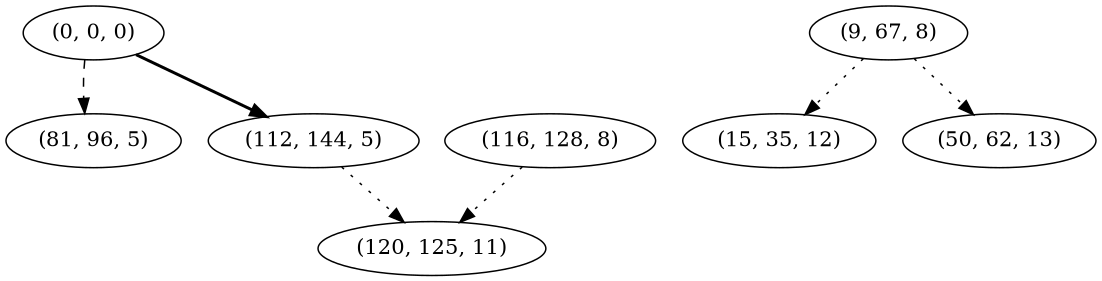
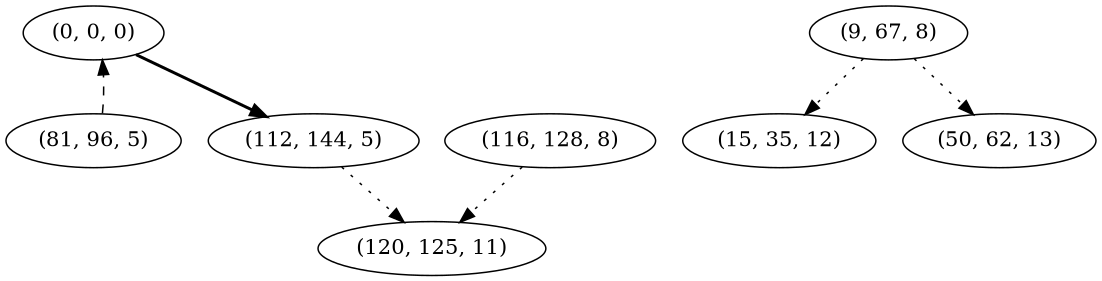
edge "(0, 0, 0)" -> "(81, 96, 5)": reversed
